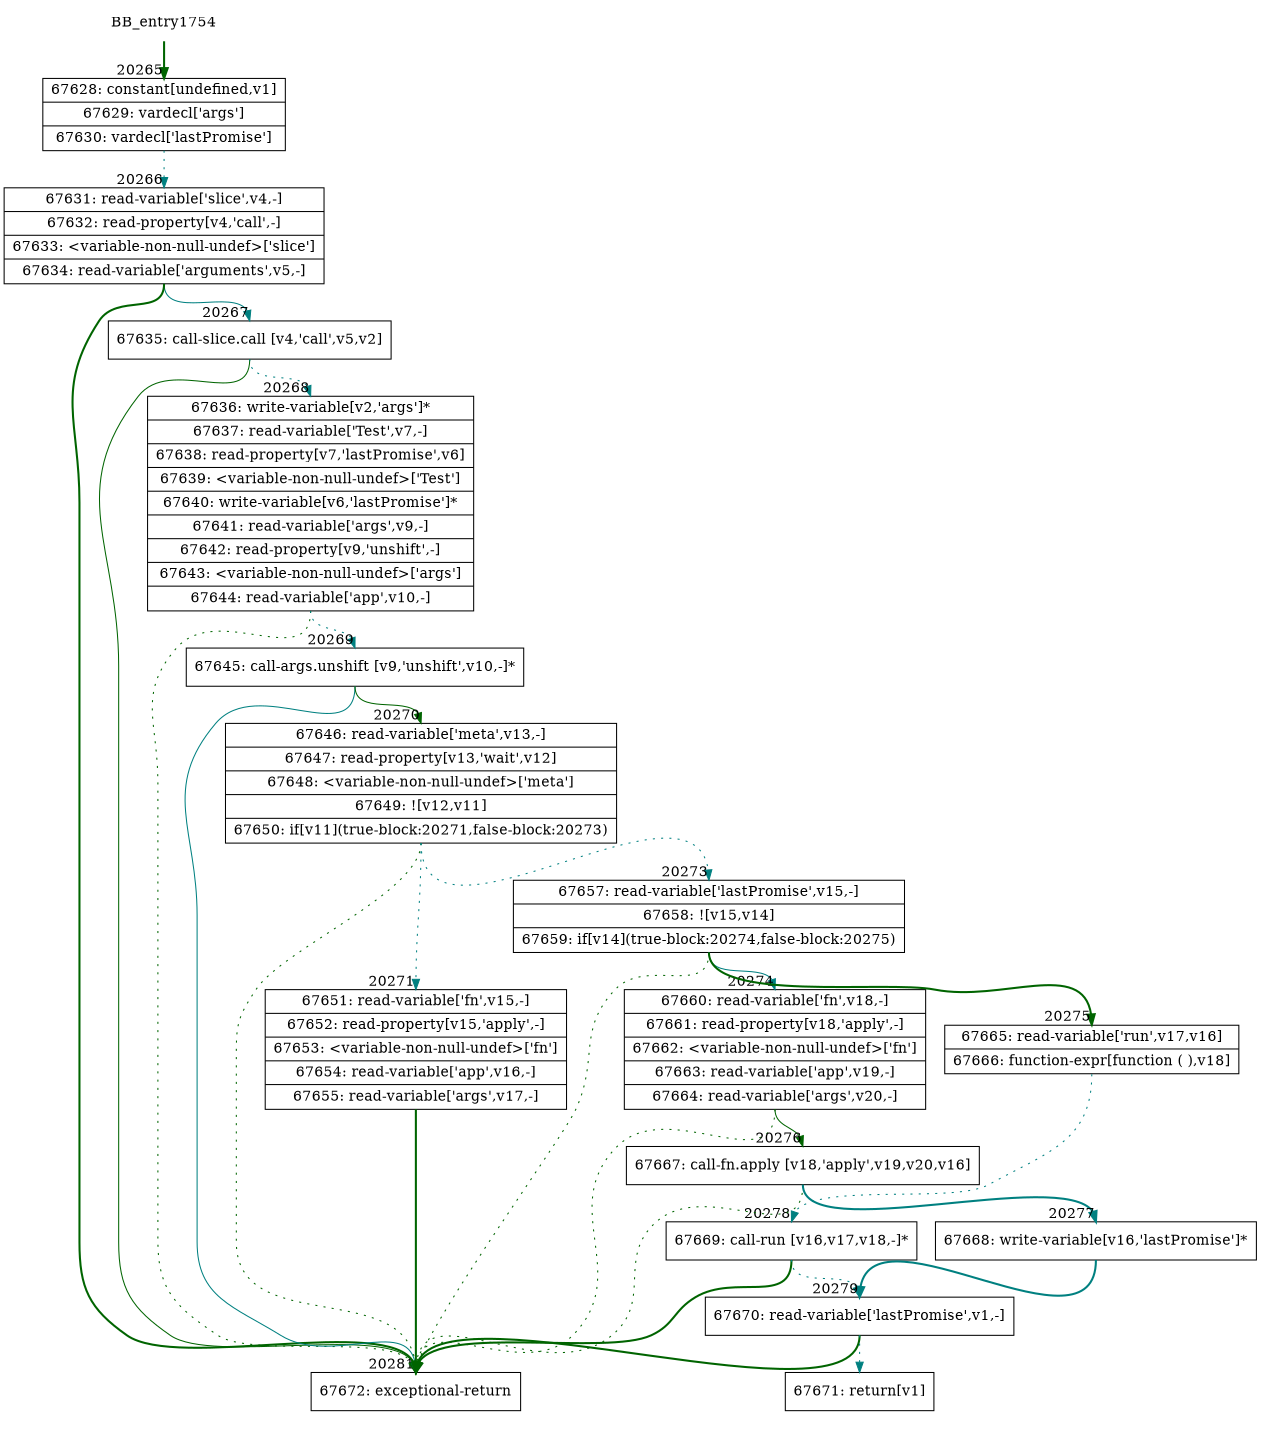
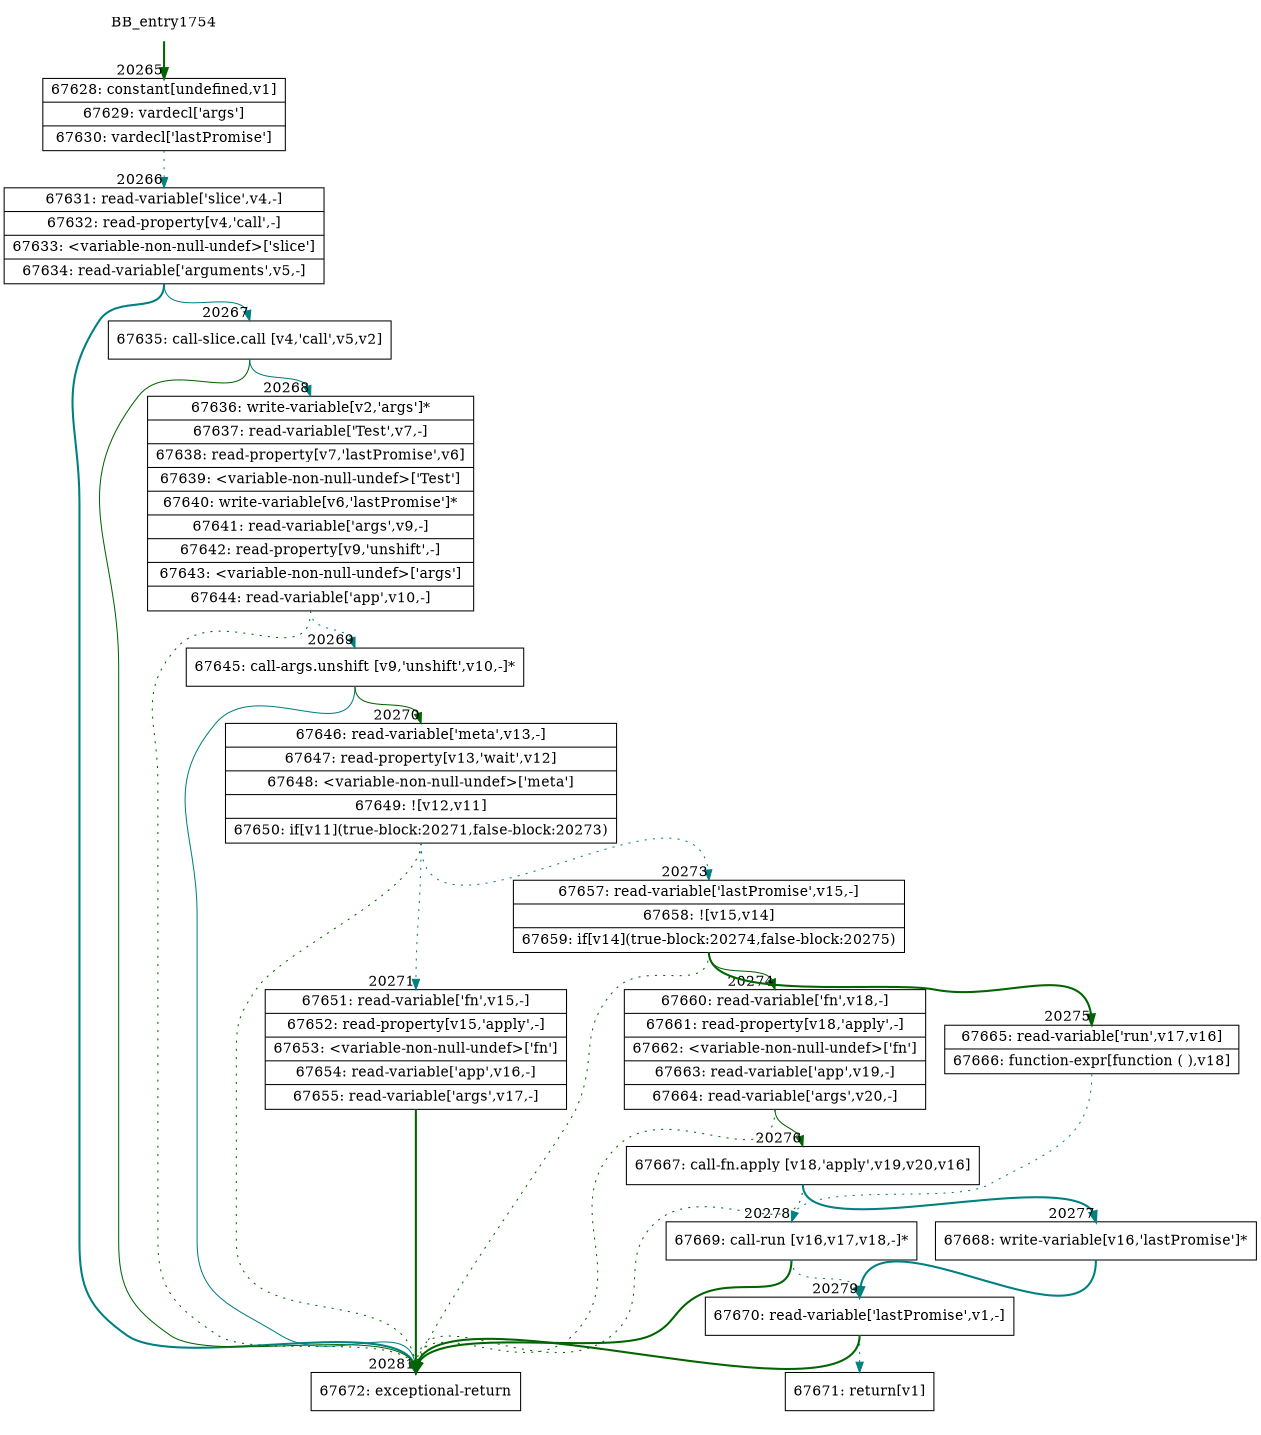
edge "67635: call-slice.call [v4,'call',v5,v2]" -> "67636: write-variable[v2,'args']*": style dotted -> solid
edge "67631: read-variable['slice',v4,-]" -> "67672: exceptional-return": color darkgreen -> teal
edge "67657: read-variable['lastPromise',v15,-]" -> "67660: read-variable['fn',v18,-]": color teal -> darkgreen
